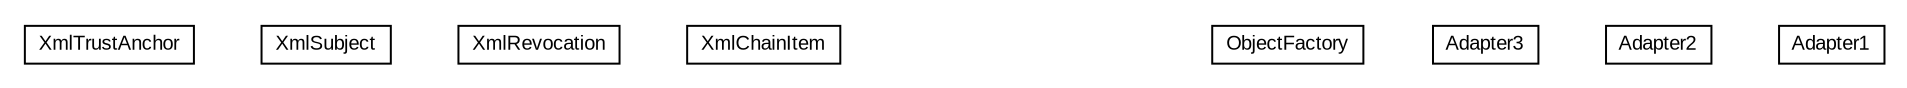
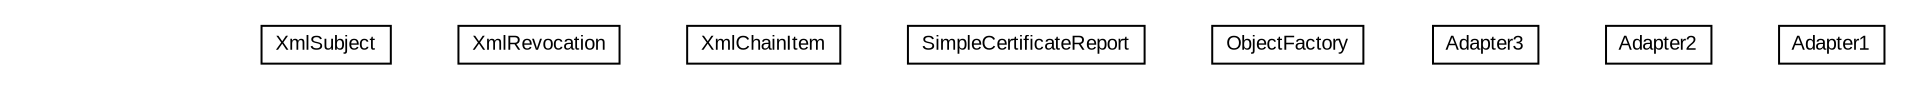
node "XmlTrustAnchor": removed
node "SimpleCertificateReport": added
